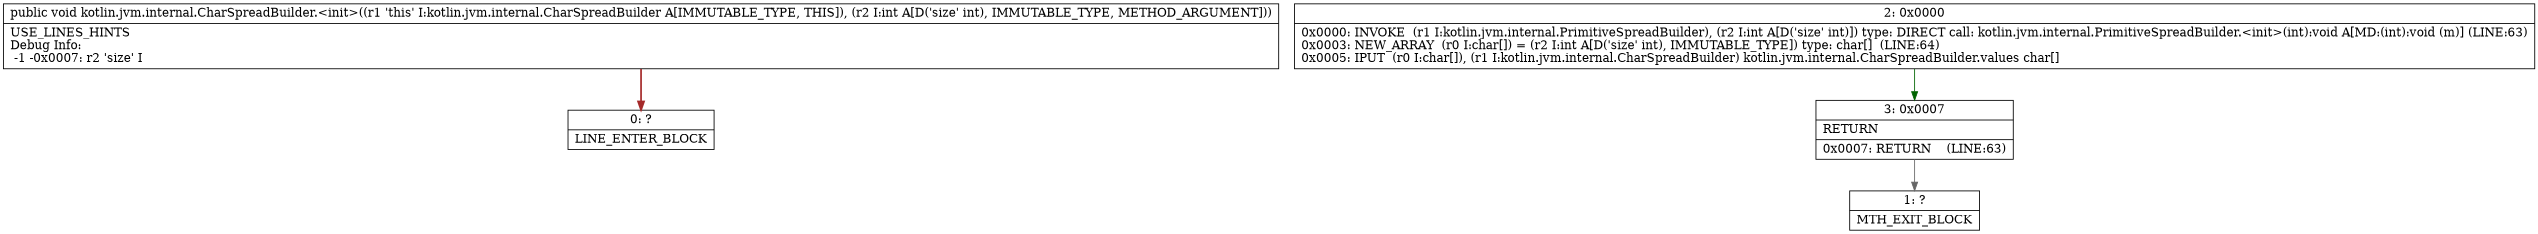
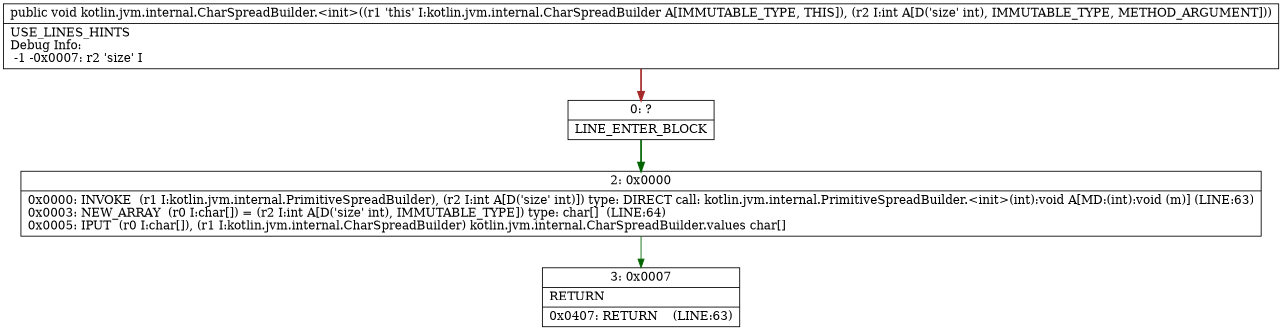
node "3: 0x0007": text "0x0007: RETURN    (LINE:63)" -> "0x0407: RETURN    (LINE:63)"
edge "0: ?" -> "2: 0x0000": added
node "1: ?": removed
